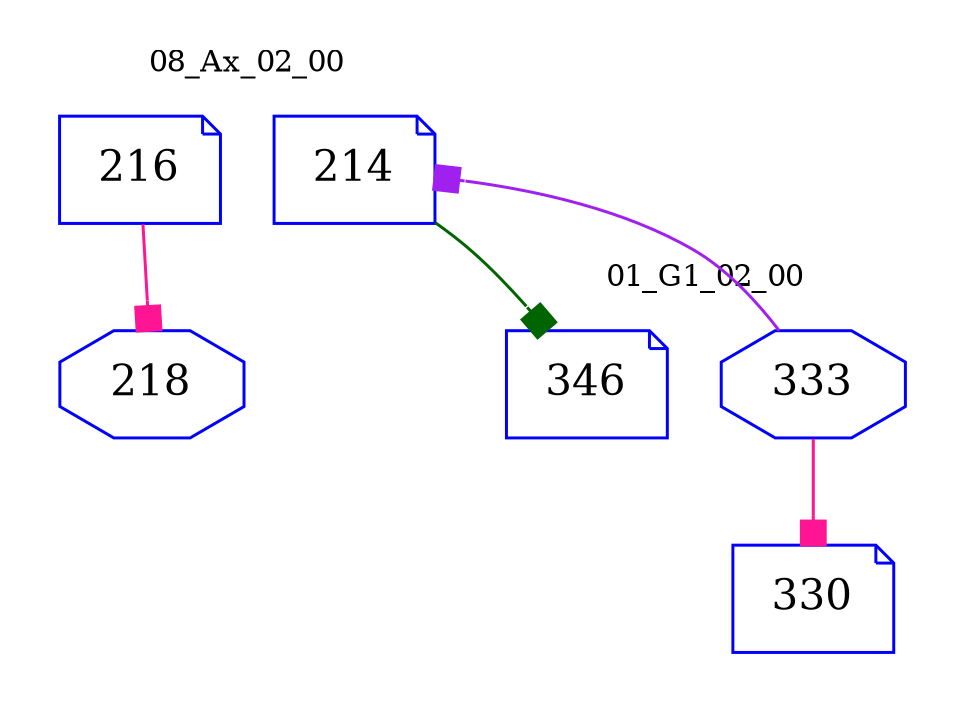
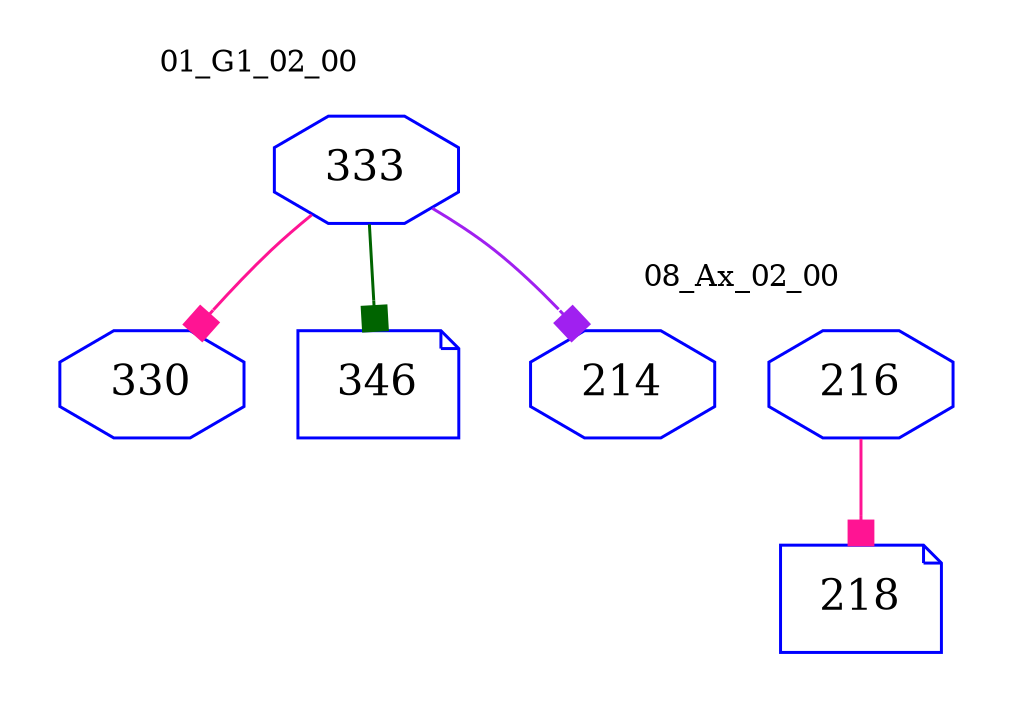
node "216": shape note -> octagon
node "214": shape note -> octagon
edge "214" -> "346": now "333" -> "346"
node "218": shape octagon -> note
node "330": shape note -> octagon
